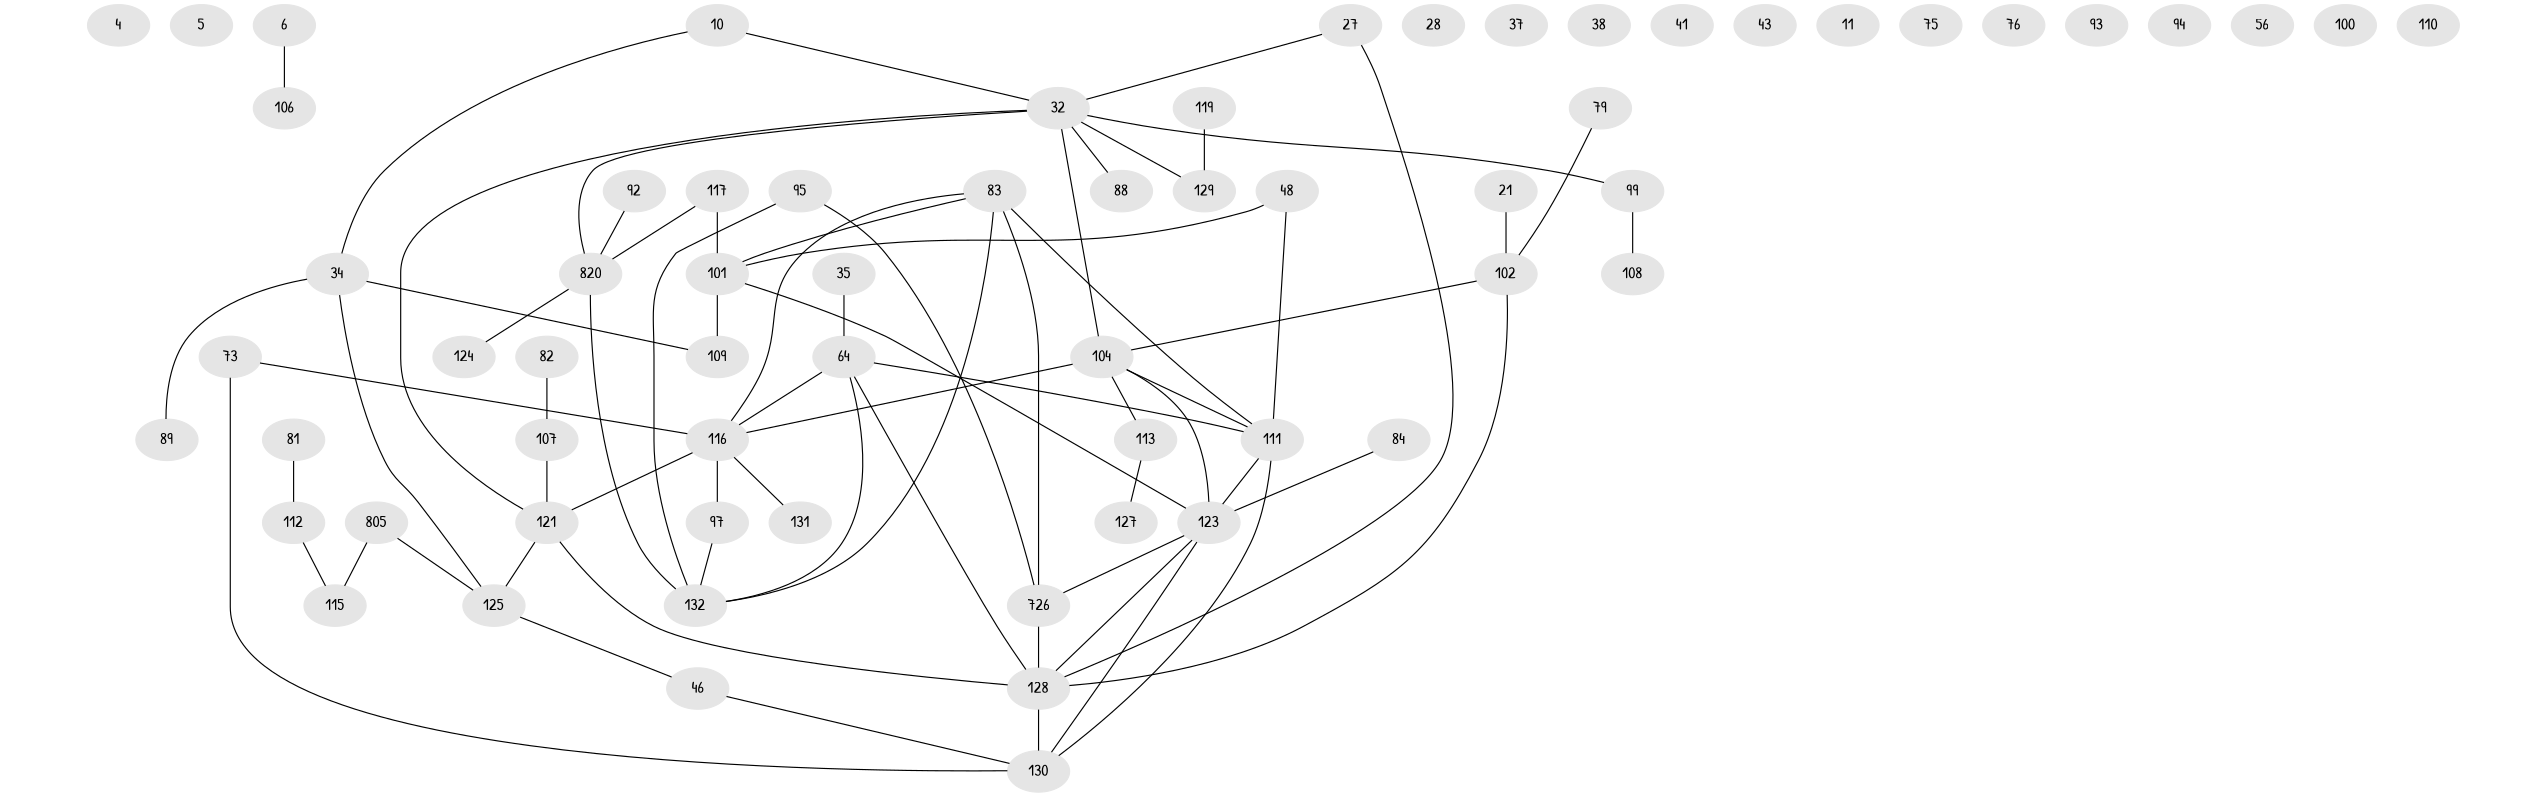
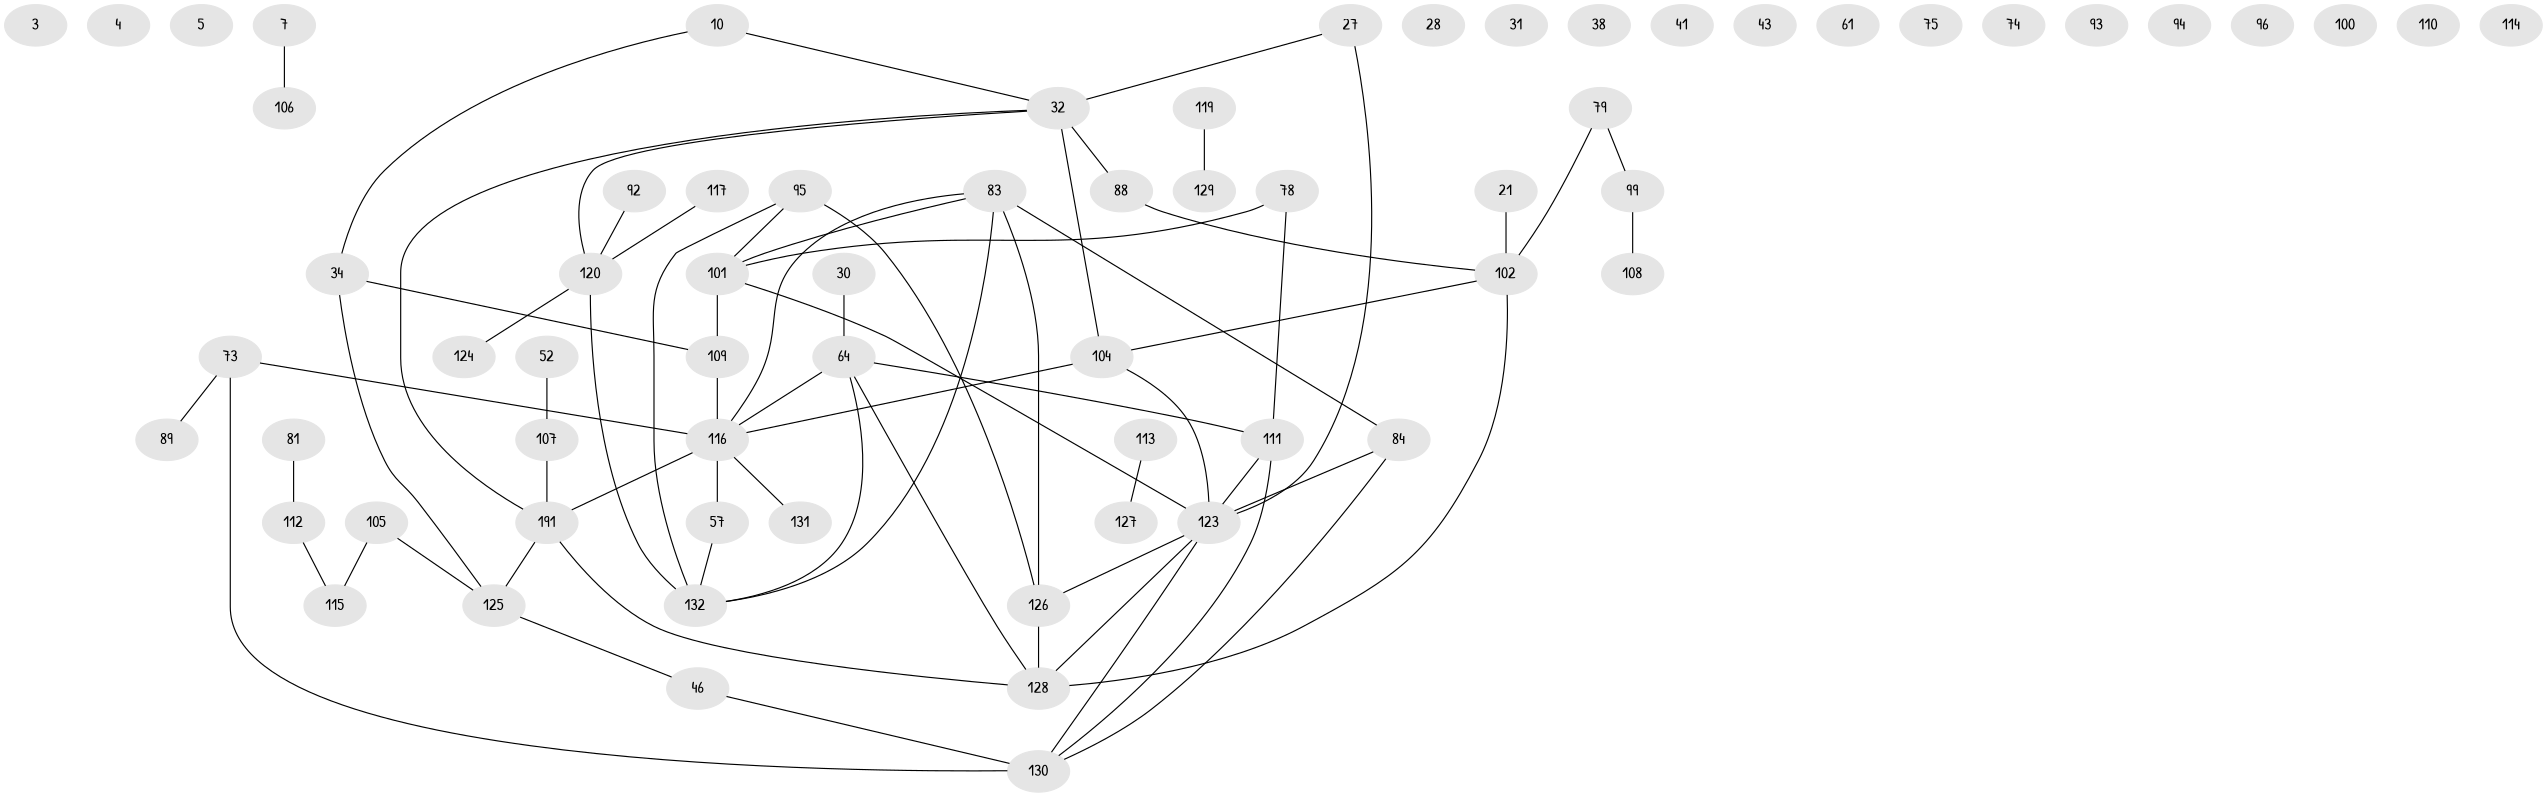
node "3": added
node "6": label "6" -> "7"
node "37": label "37" -> "31"
node "11": label "11" -> "61"
node "76": label "76" -> "74"
node "56": label "56" -> "96"
node "114": added
edge "32" -- "99": now "79" -- "99"
edge "32" -- "129": removed
node "48": label "48" -> "78"
edge "117" -- "101": now "95" -- "101"
edge "88" -- "102": added
node "820": label "820" -> "120"
node "35": label "35" -> "30"
edge "34" -- "89": now "73" -- "89"
edge "83" -- "111": now "83" -- "84"
node "82": label "82" -> "52"
edge "109" -- "116": added
edge "104" -- "113": removed
edge "104" -- "111": removed
edge "27" -- "128": now "27" -- "123"
node "805": label "805" -> "105"
node "121": label "121" -> "191"
node "97": label "97" -> "57"
node "726": label "726" -> "126"
edge "128" -- "130": now "84" -- "130"
